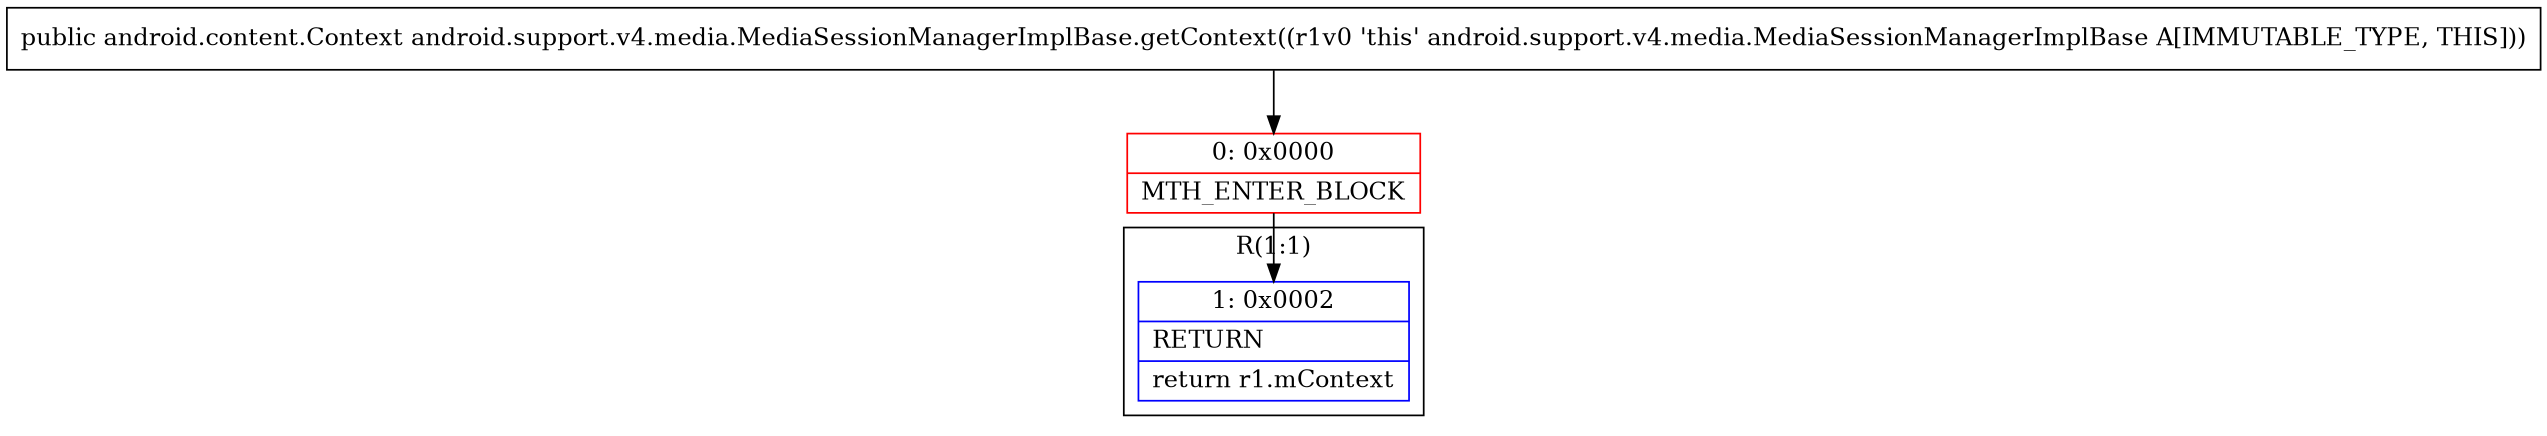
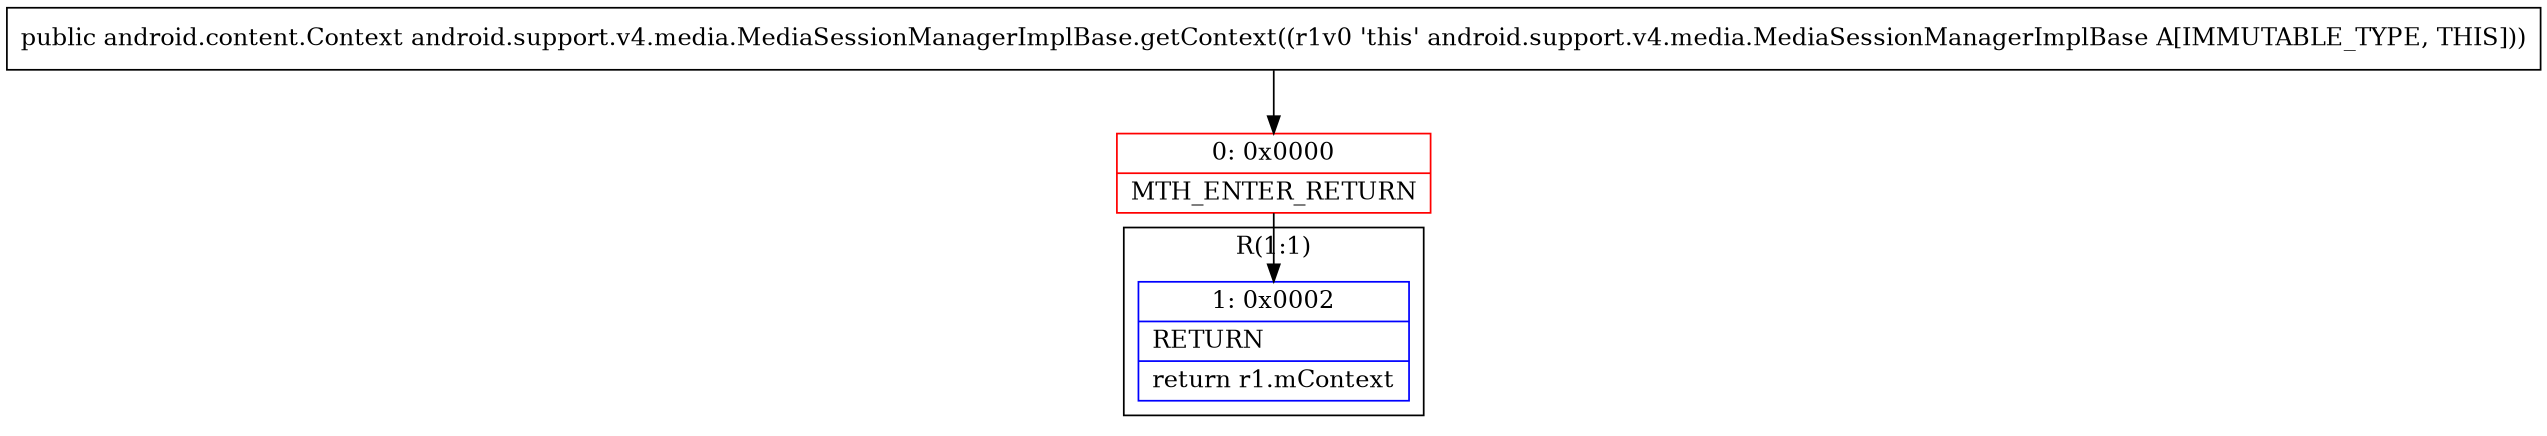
node "0: 0x0000": text "MTH_ENTER_BLOCK" -> "MTH_ENTER_RETURN"
